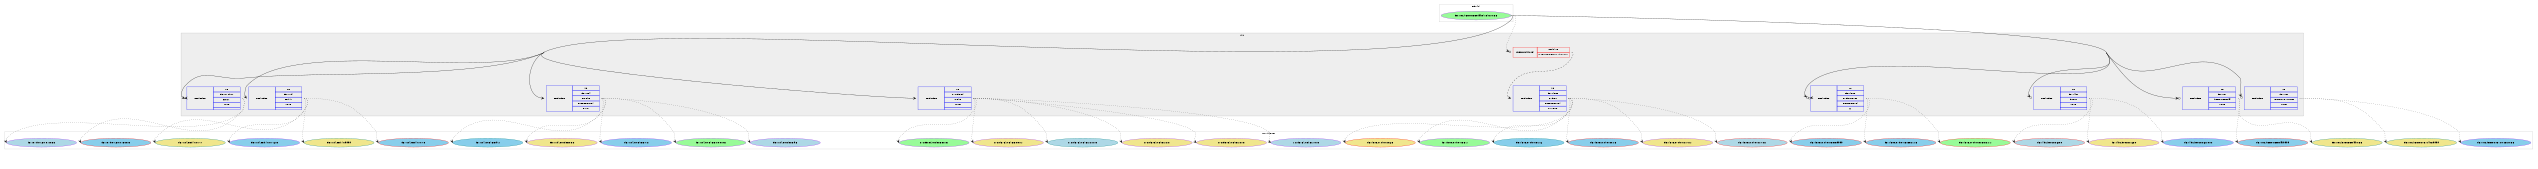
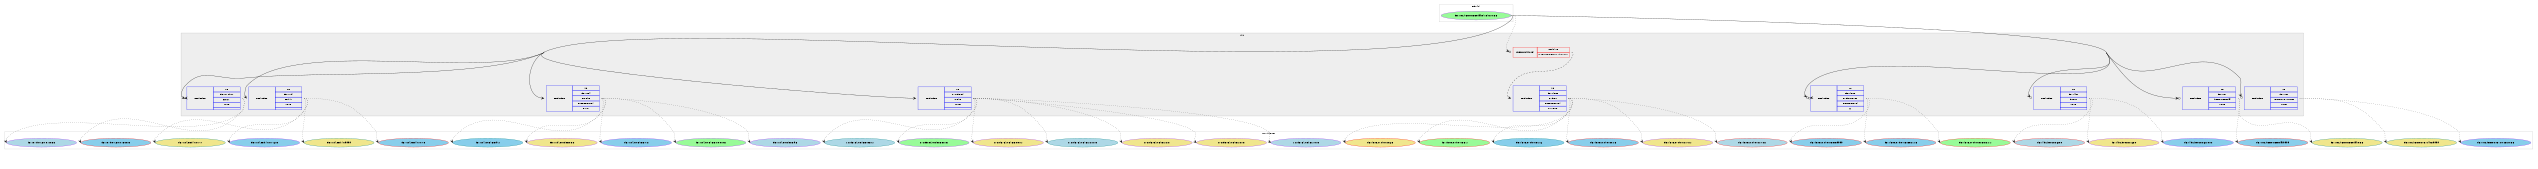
node "sys-devel/make-3.82-r4": added
node "dev-lang/python-3.5.4": color purple -> red
node "dev-ros/lang_geotiff-0.3.5": label "dev-ros/lang_geotiff-0.3.5" -> "dev-ros/hector_geotiff-0.3.5"
